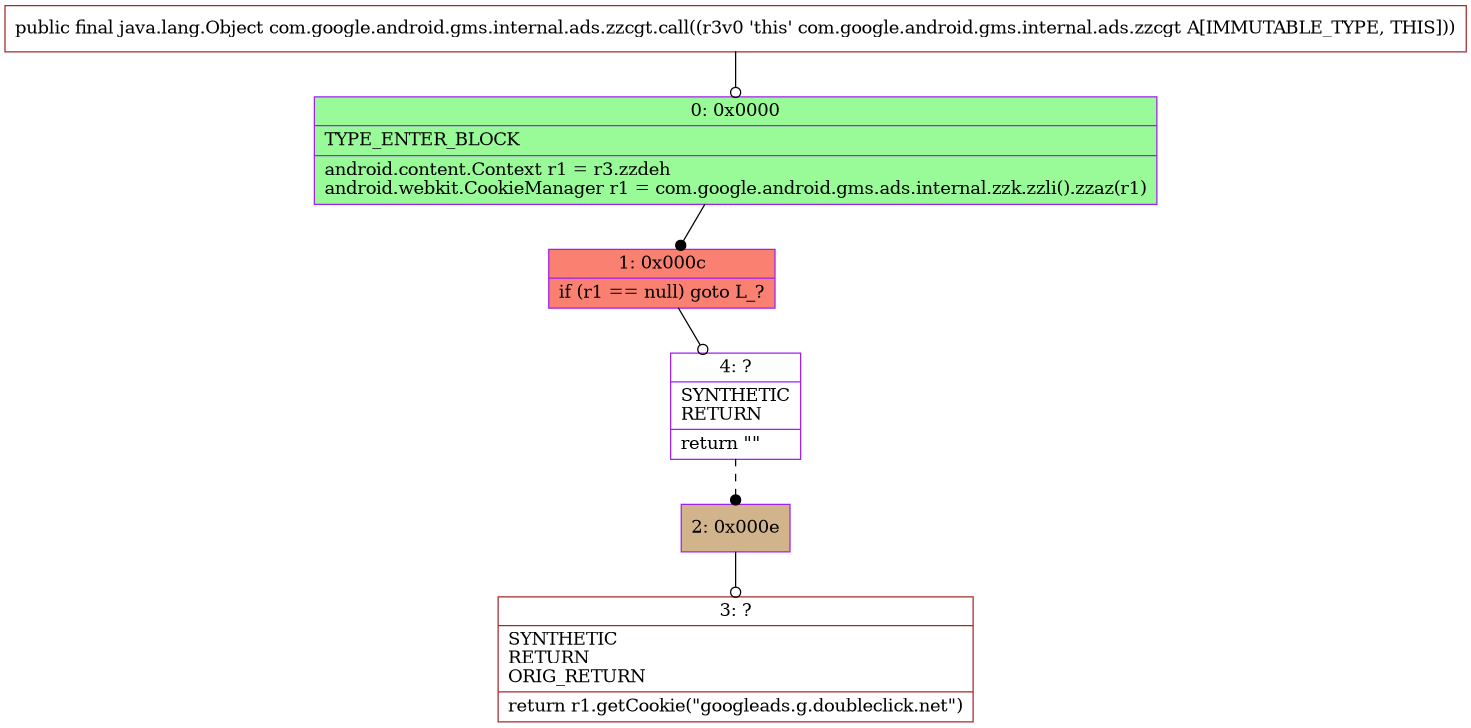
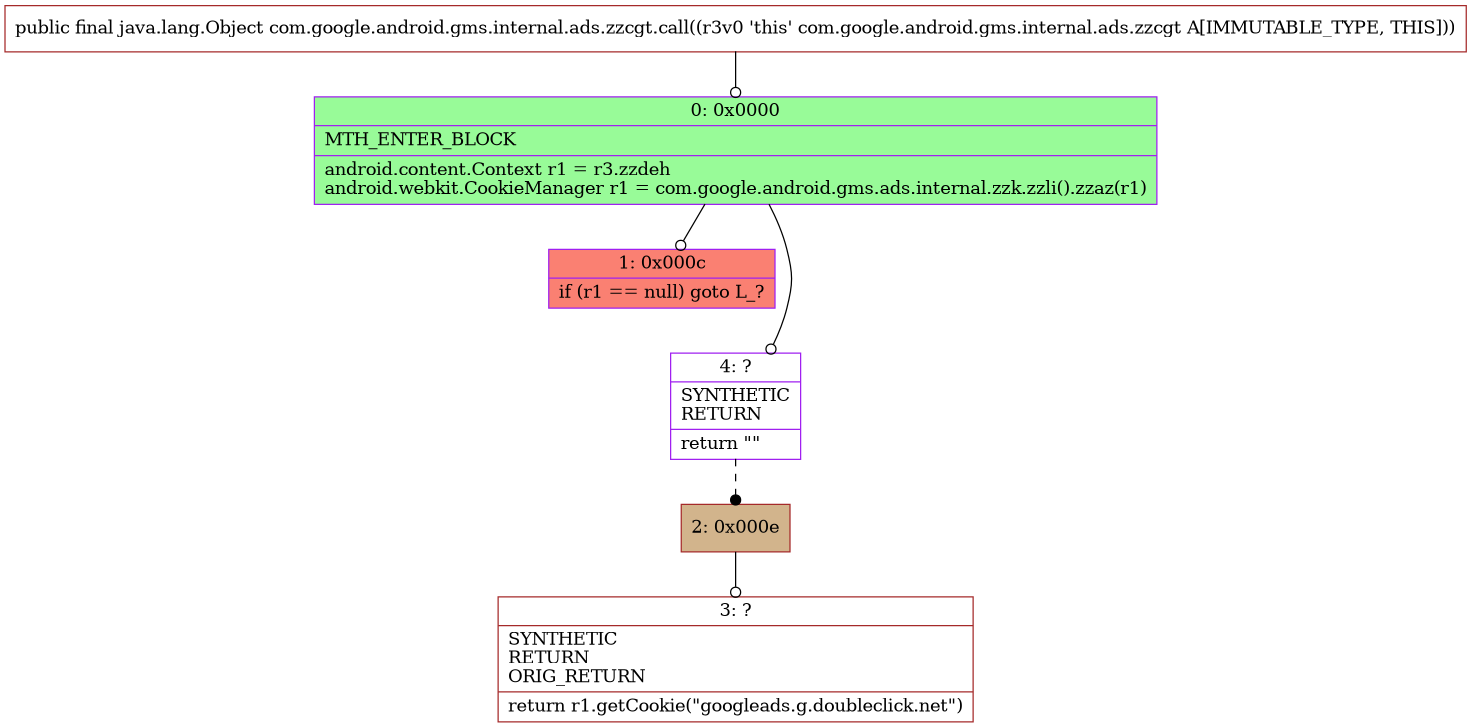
node "0: 0x0000": text "TYPE_ENTER_BLOCK" -> "MTH_ENTER_BLOCK"
edge "0: 0x0000" -> "1: 0x000c": arrowhead dot -> odot
edge "1: 0x000c" -> "4: ?": now "0: 0x0000" -> "4: ?"
node "2: 0x000e": color purple -> brown
